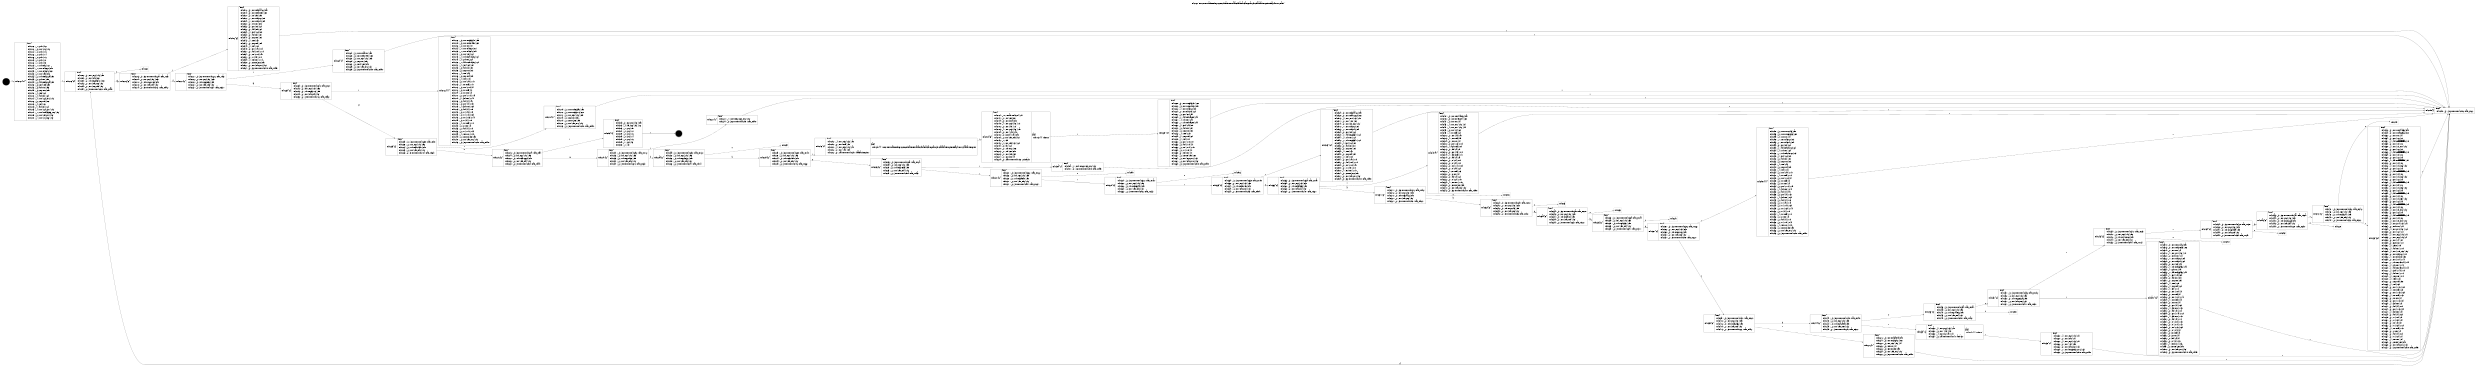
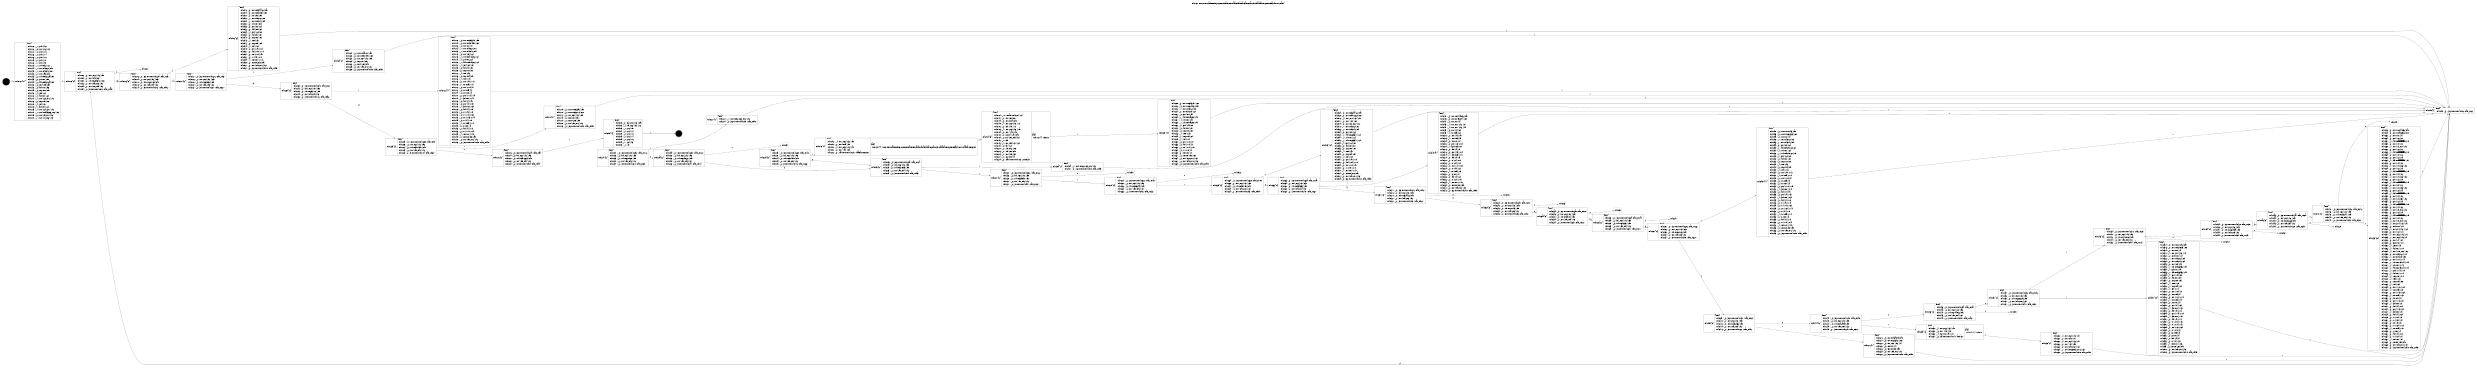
edge "0x402275 [28]" -> "0x402291 [28]": removed, label "10"
edge "0x4022ad [28]" -> "0x4022c9 [28]": now "0x4022ad [28]" -> "0x4022e5 [28]"
edge "0x40246d [28]" -> "0x402489 [28]": reversed
